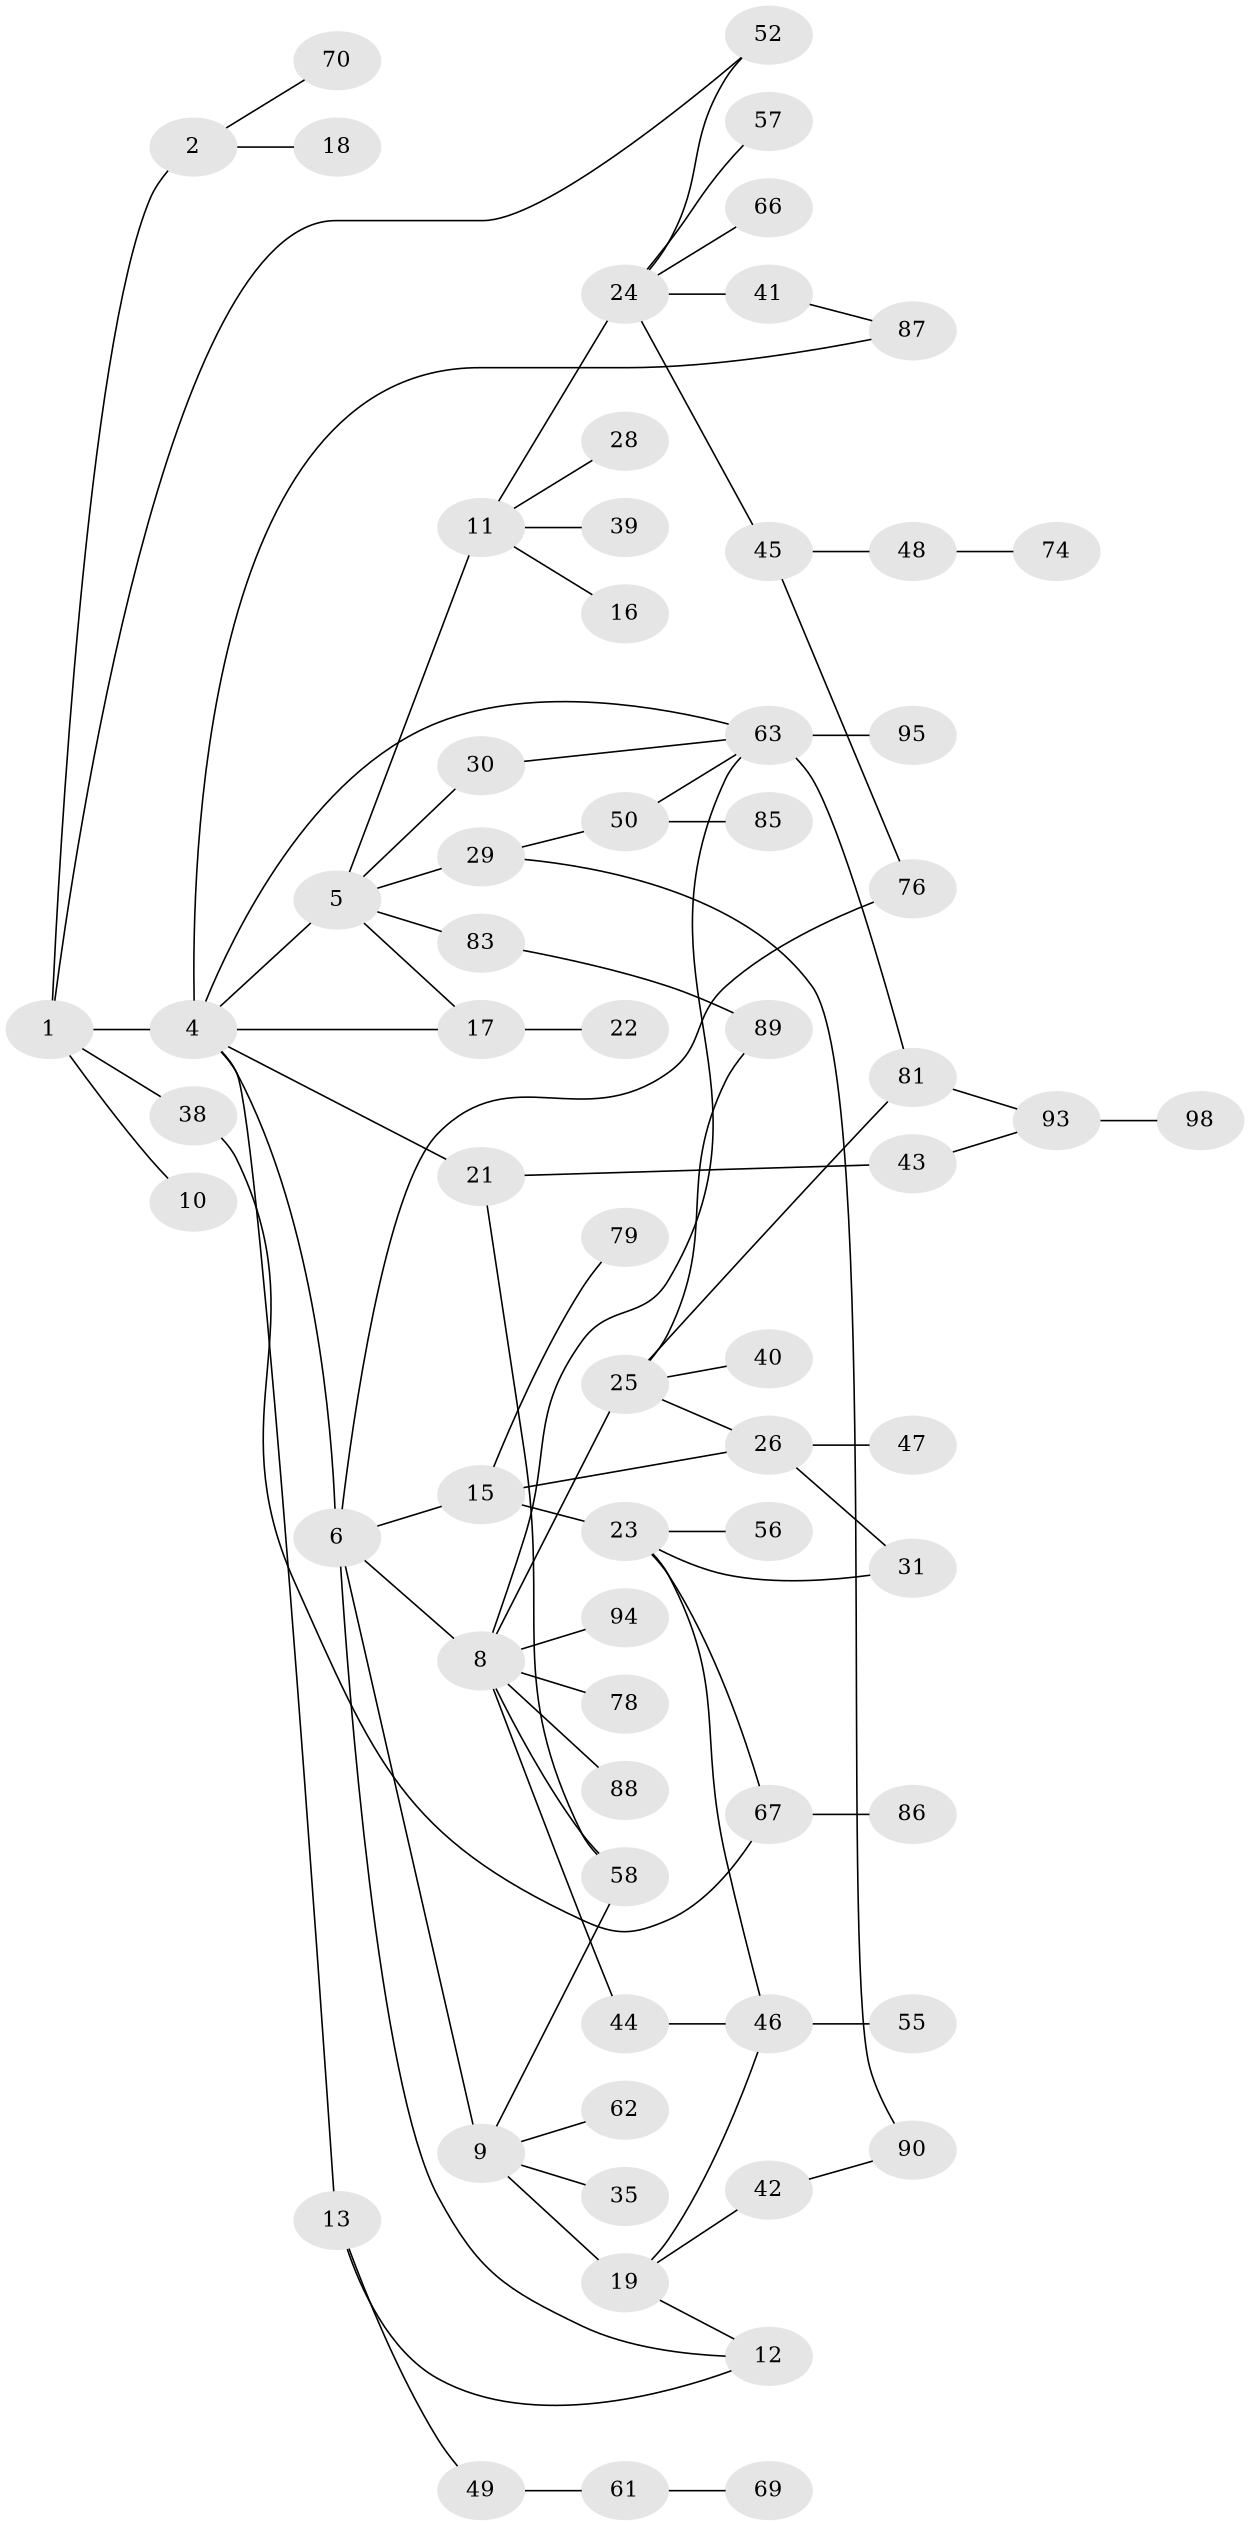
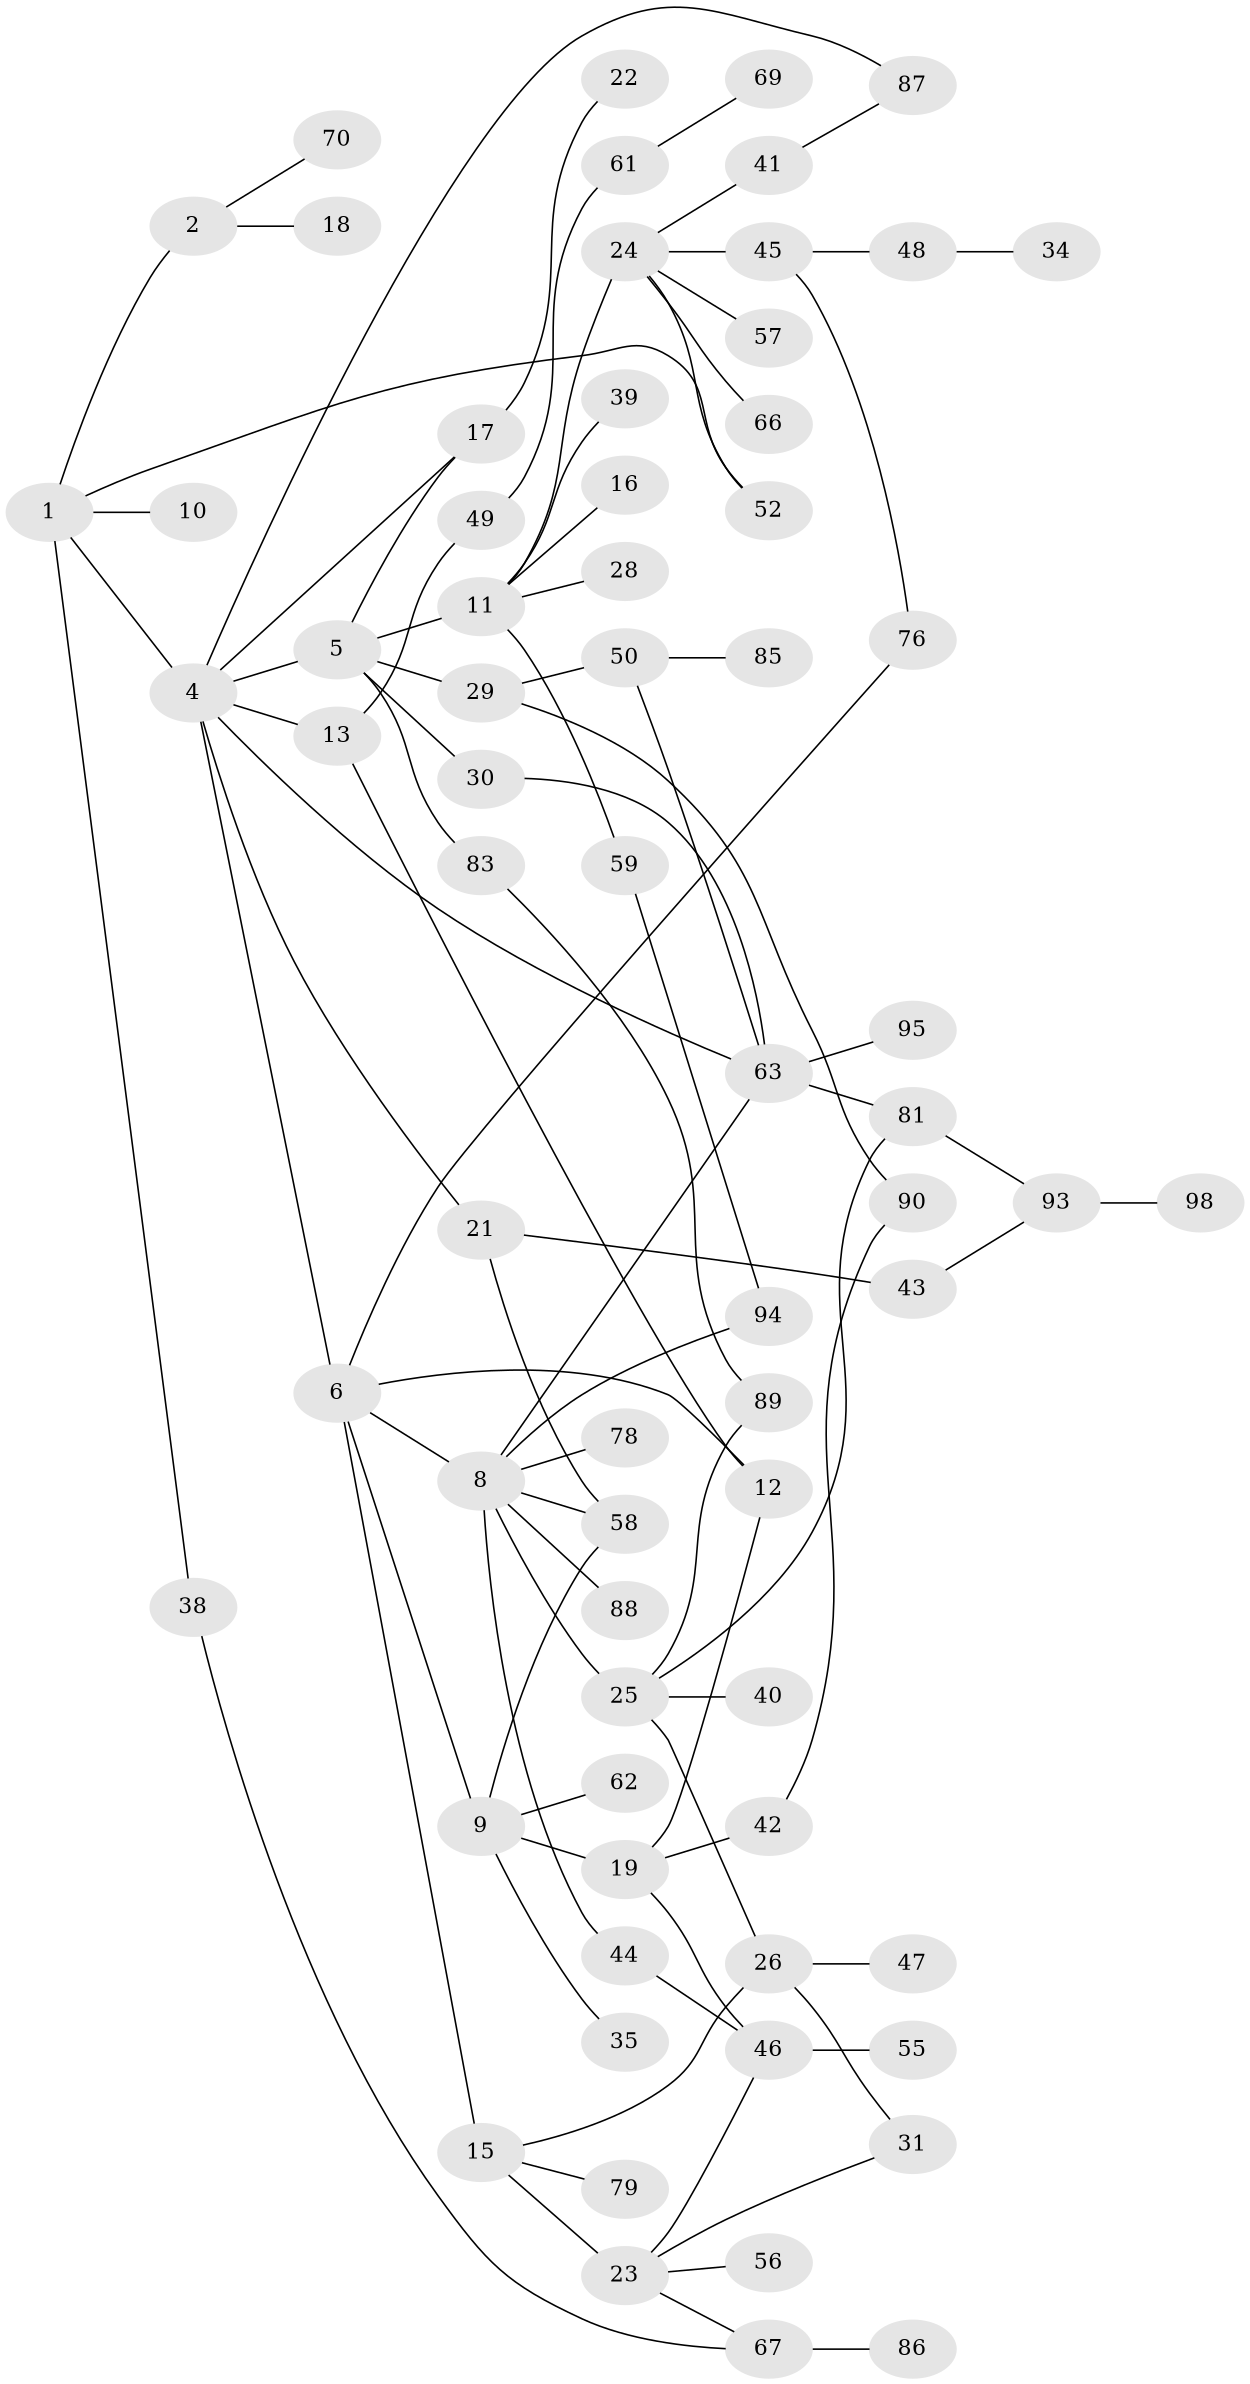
node "74": label "74" -> "34"
node "59": added
